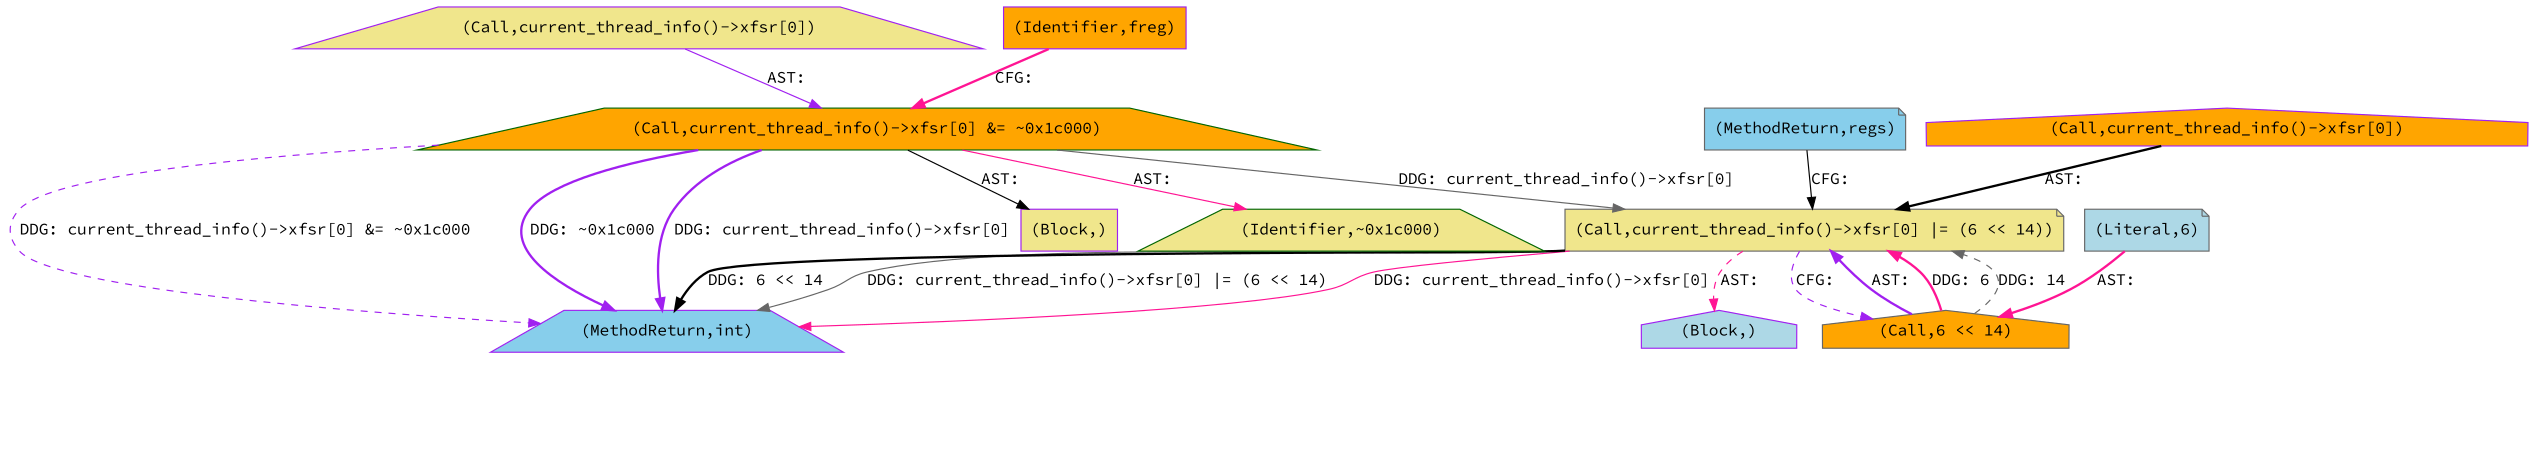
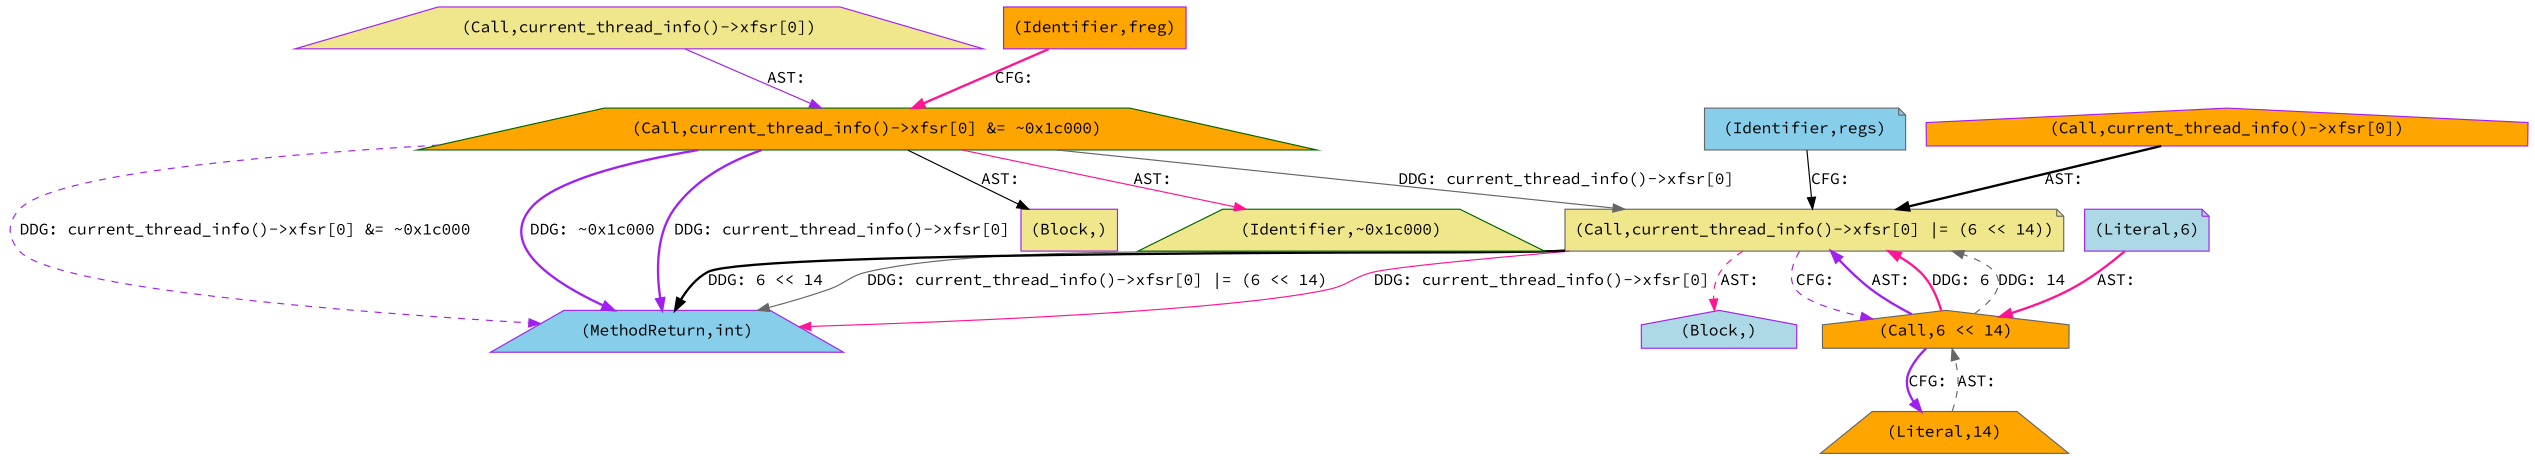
node "(MethodReturn,regs)": label "(MethodReturn,regs)" -> "(Identifier,regs)"
node "(Literal,6)": color gray40 -> purple
node "(Literal,14)": added
